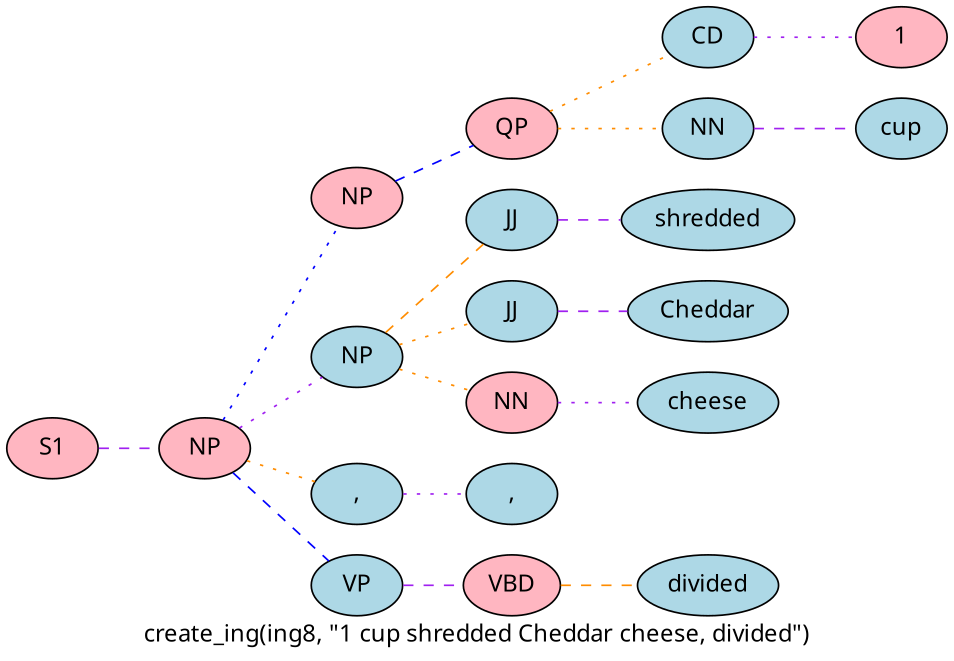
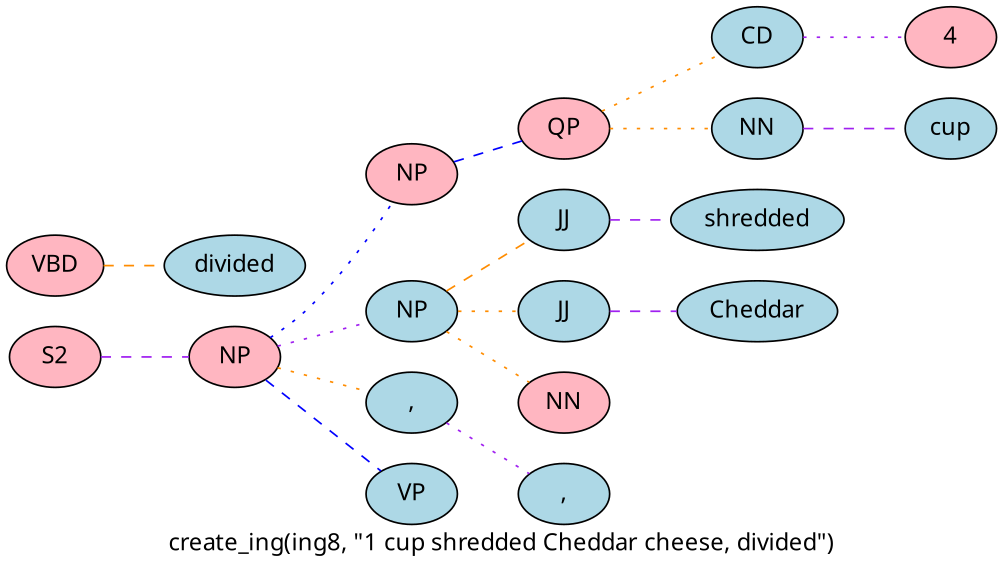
node "1": label "1" -> "4"
node "cheese": removed
node "S1": label "S1" -> "S2"
edge "VP" -- "VBD": removed
